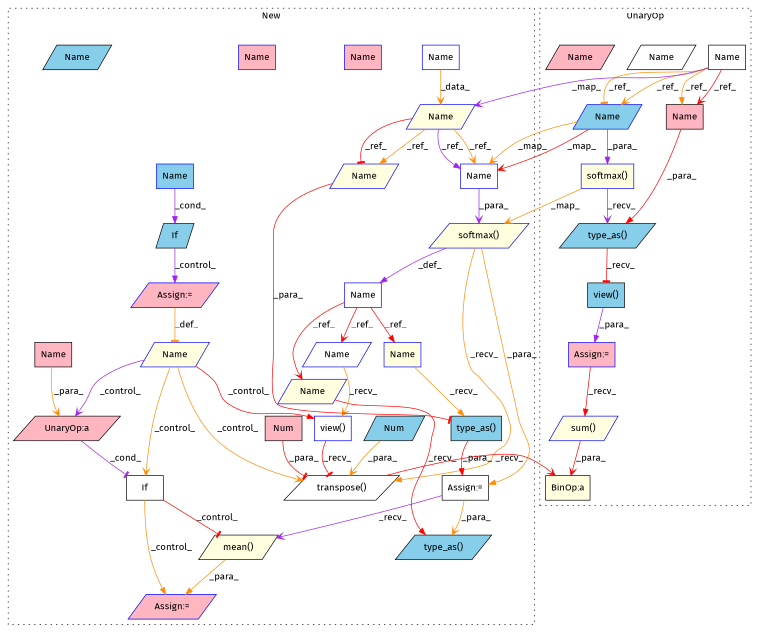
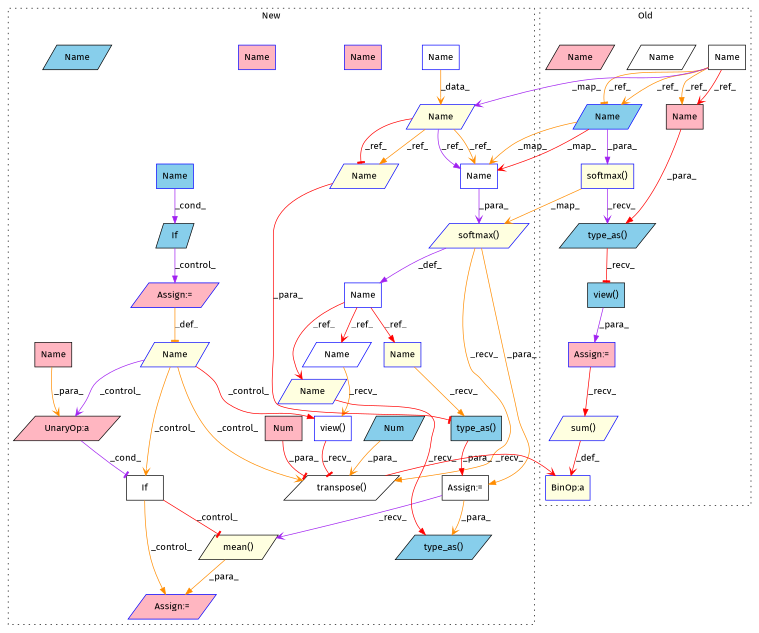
cluster "UnaryOp": label "UnaryOp" -> "Old"
edge "sum()" -> "BinOp:a": label "_para_" -> "_def_"
node "BinOp:a": color black -> blue
